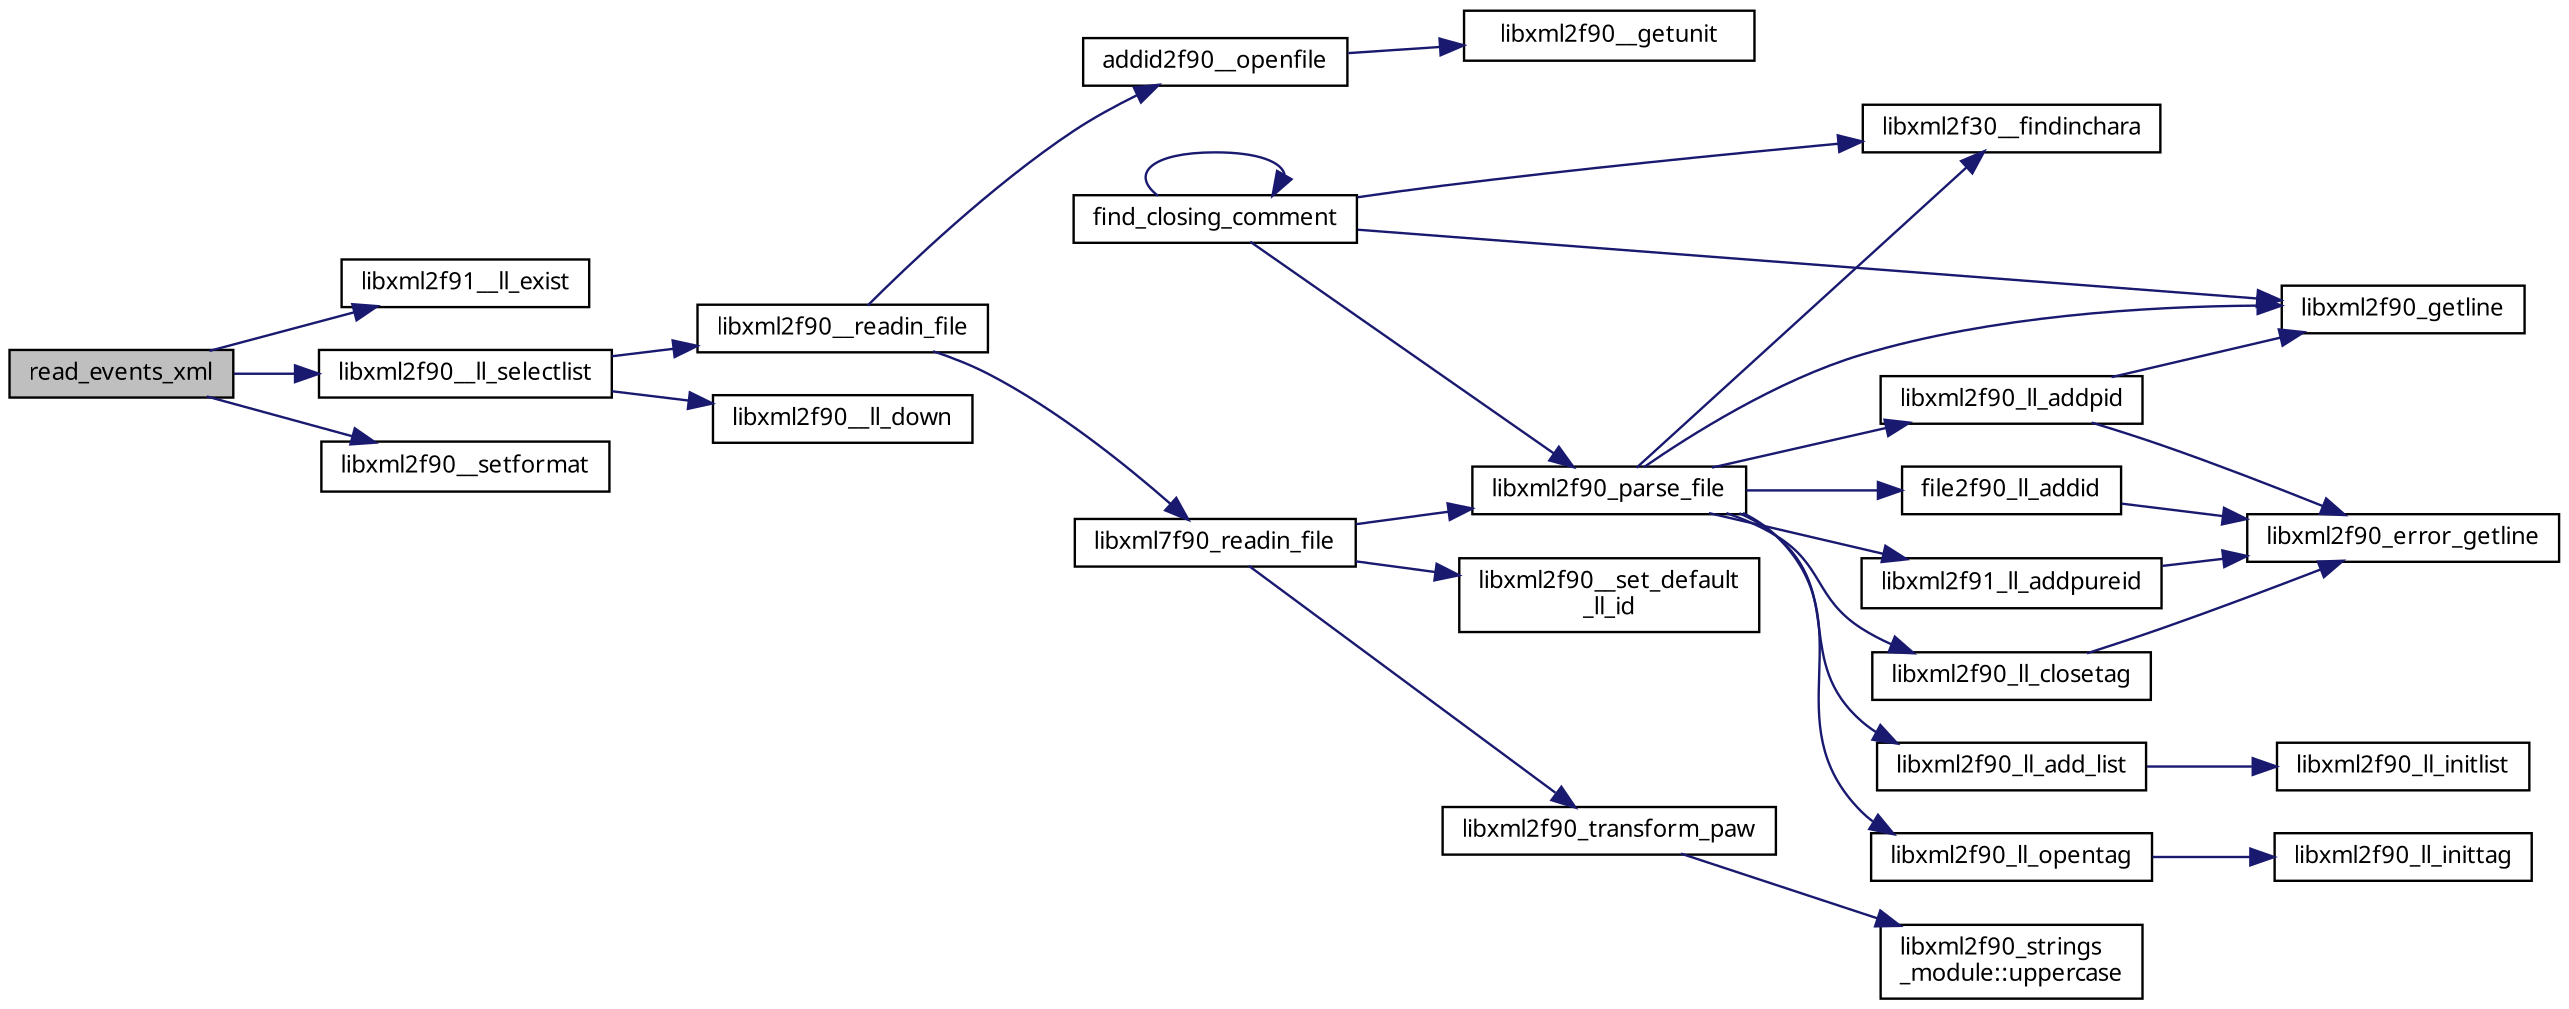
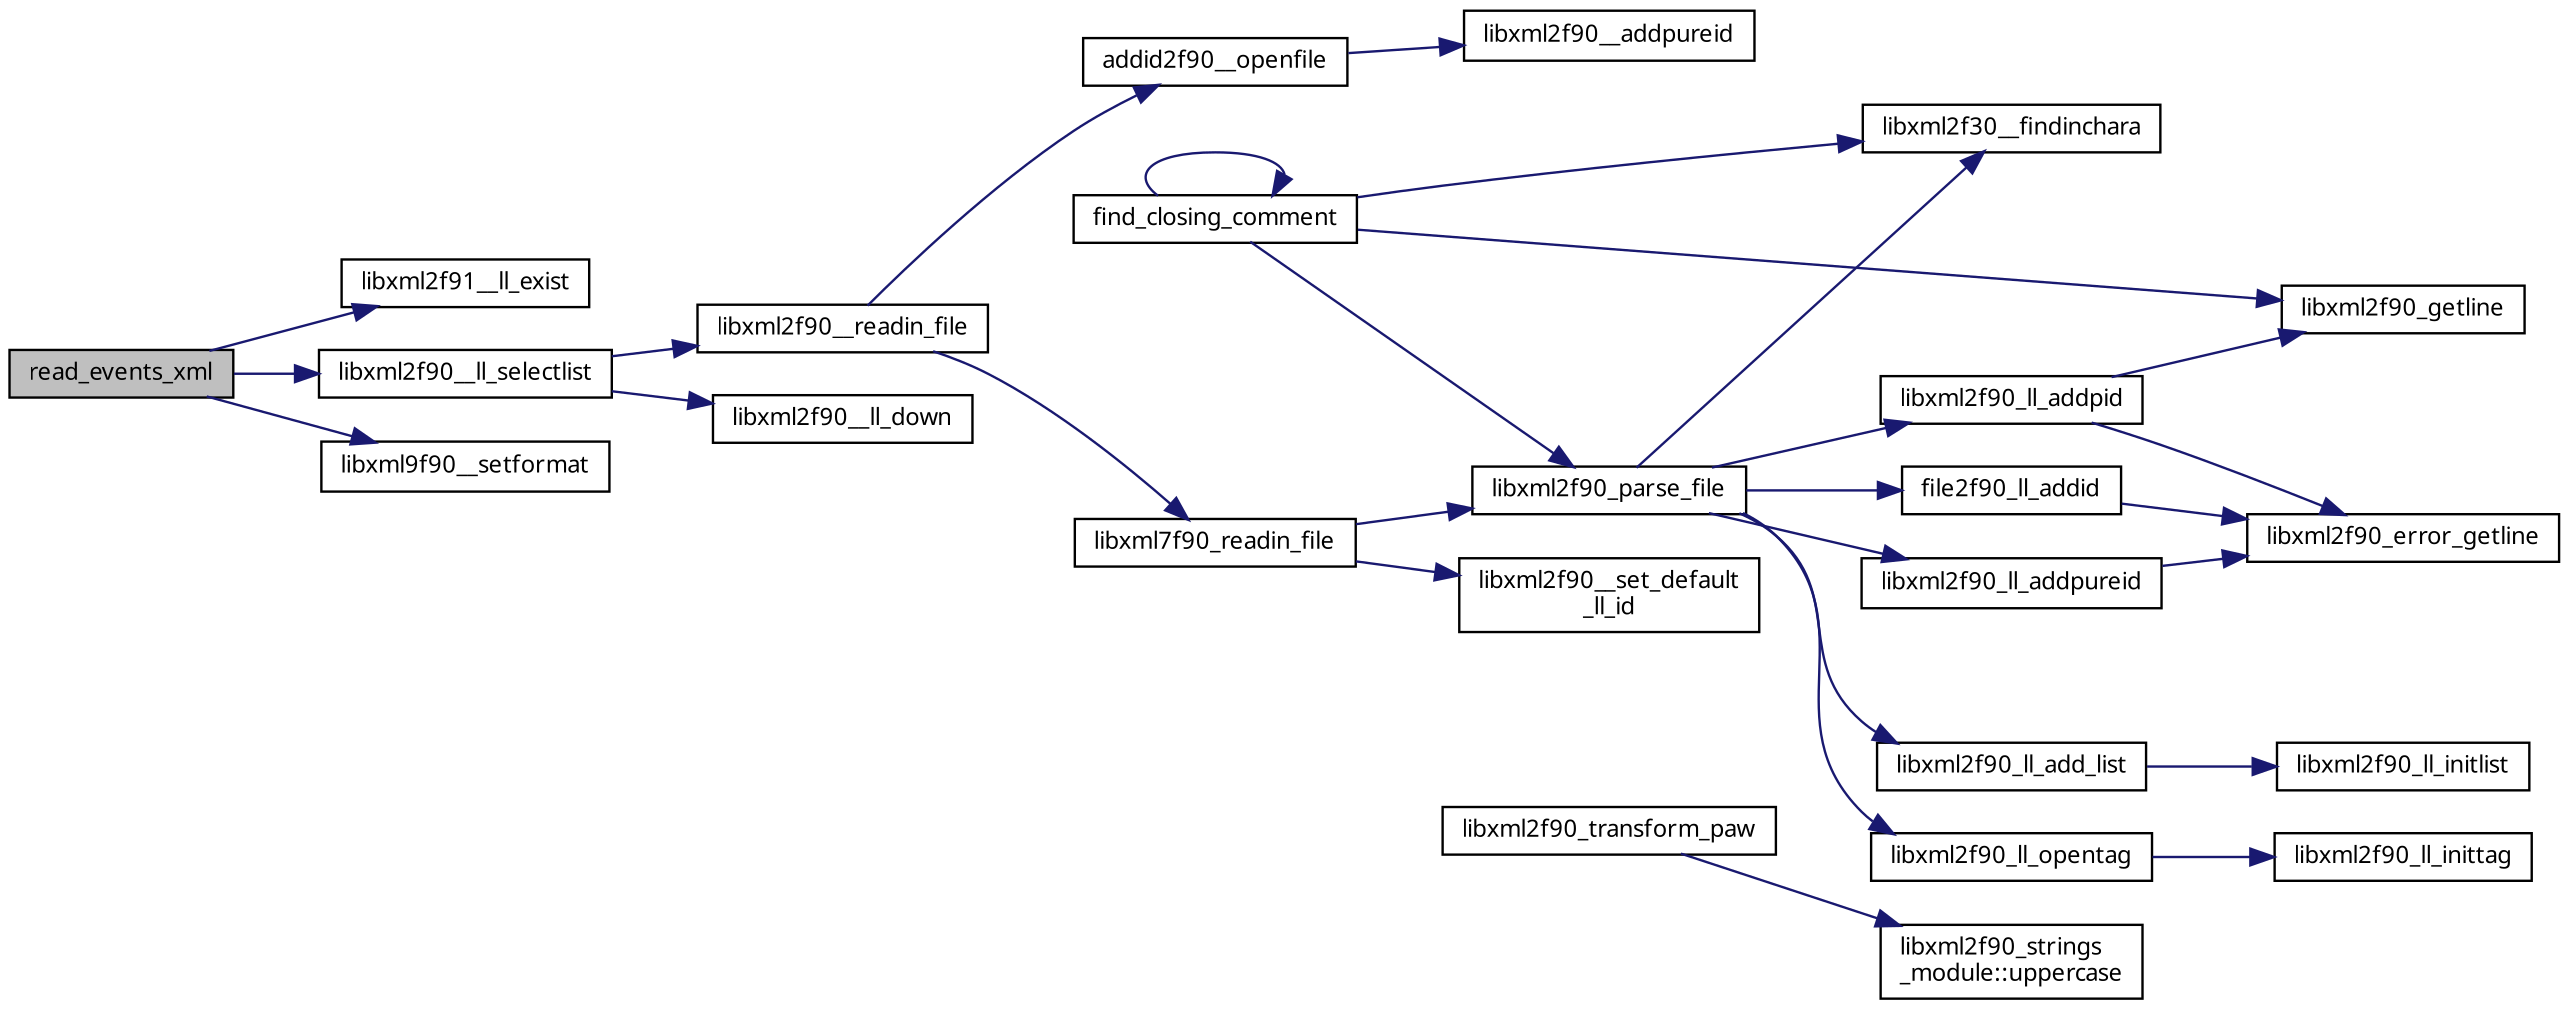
node "libxml2f90__getunit": label "libxml2f90__getunit" -> "libxml2f90__addpureid"
edge "libxml2f90_parse_file" -> "libxml2f90_getline": removed
node "libxml2f90__setformat": label "libxml2f90__setformat" -> "libxml9f90__setformat"
node "libxml2f91_ll_addpureid": label "libxml2f91_ll_addpureid" -> "libxml2f90_ll_addpureid"
node "libxml2f90_ll_closetag": removed
edge "libxml7f90_readin_file" -> "libxml2f90_transform_paw": removed
